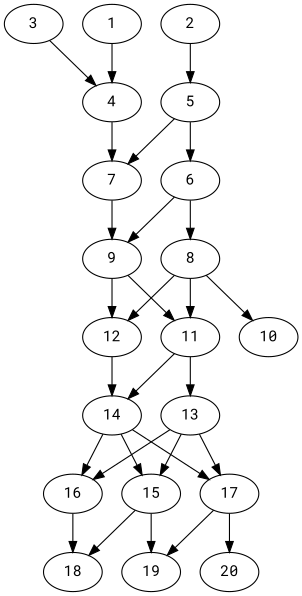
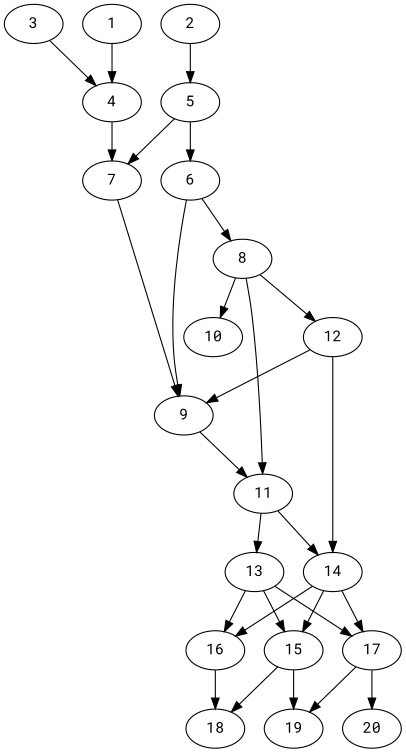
edge "9" -> "12": reversed
